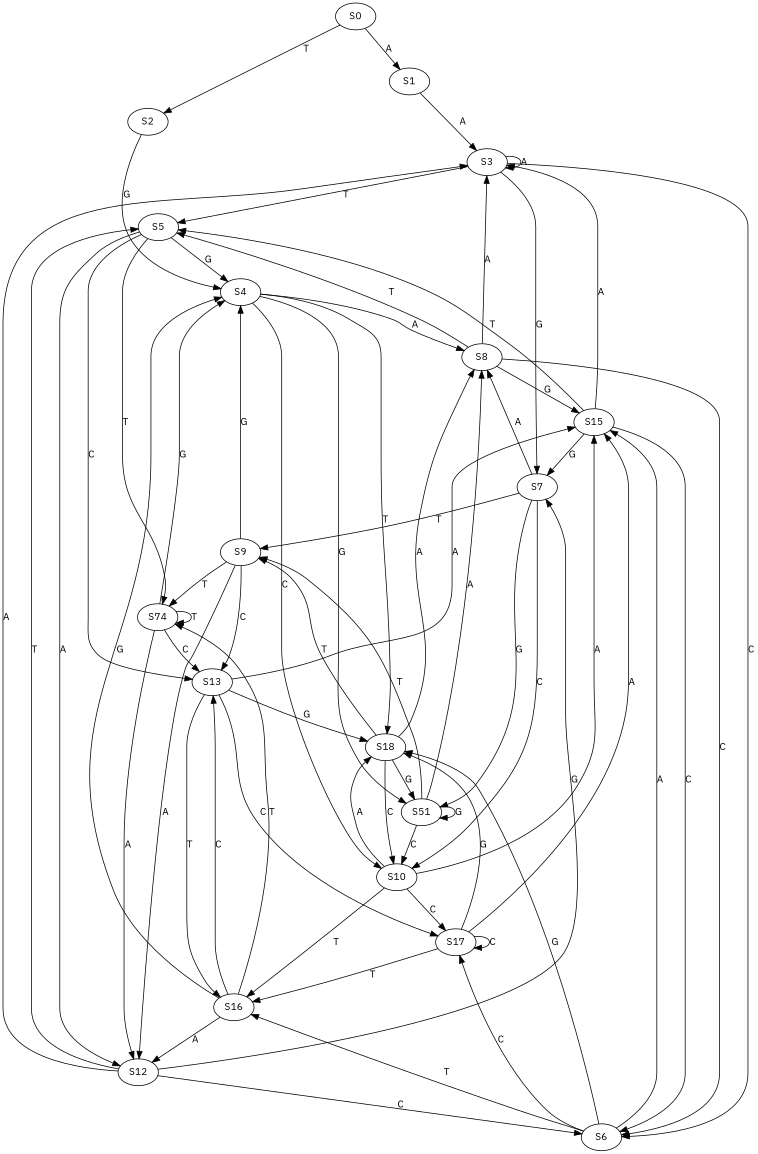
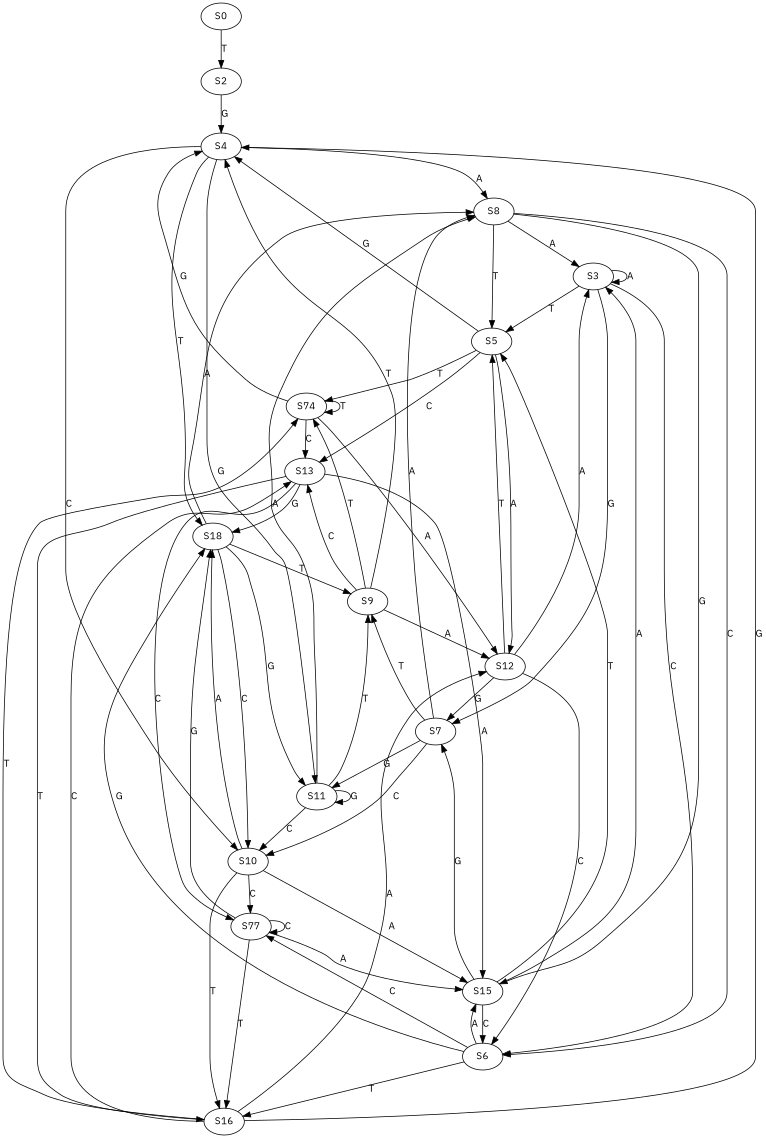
node "S1": removed
edge "S9" -> "S4": label "G" -> "T"
node "S51": label "S51" -> "S11"
node "S17": label "S17" -> "S77"
